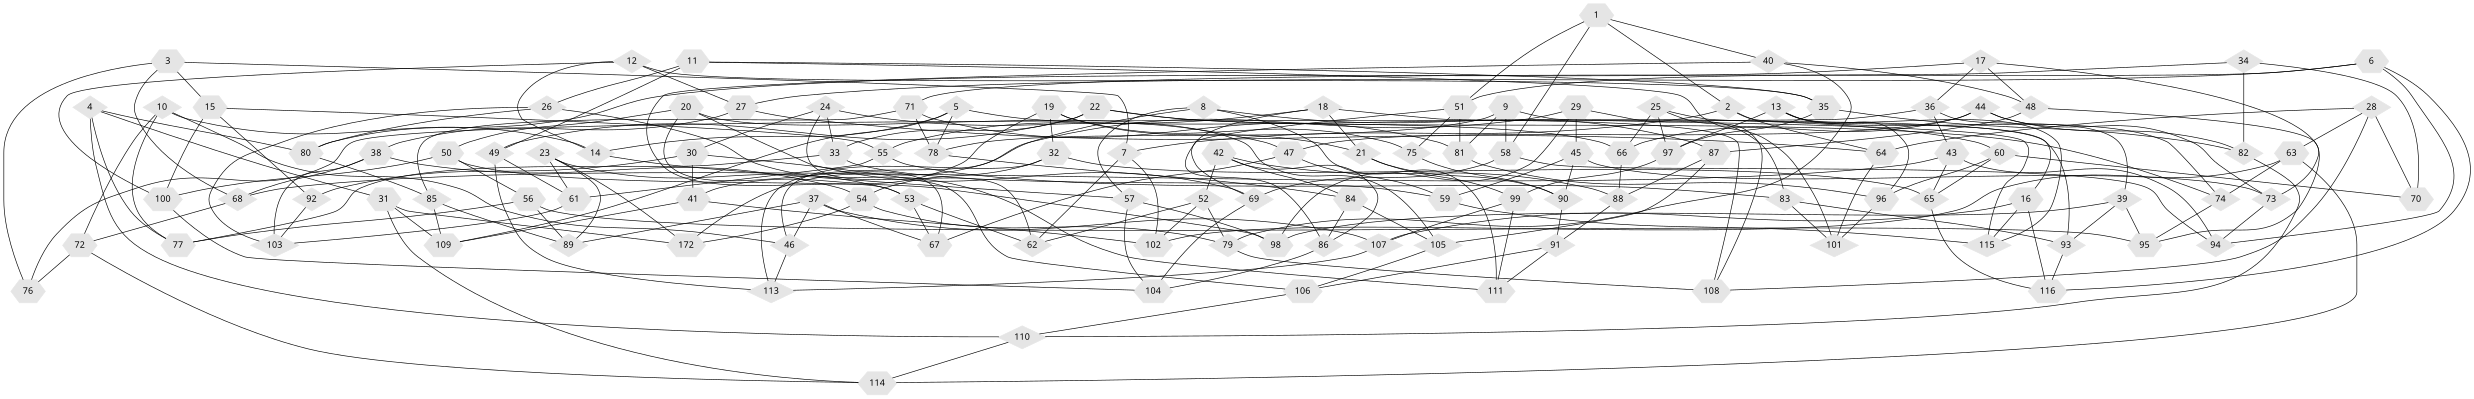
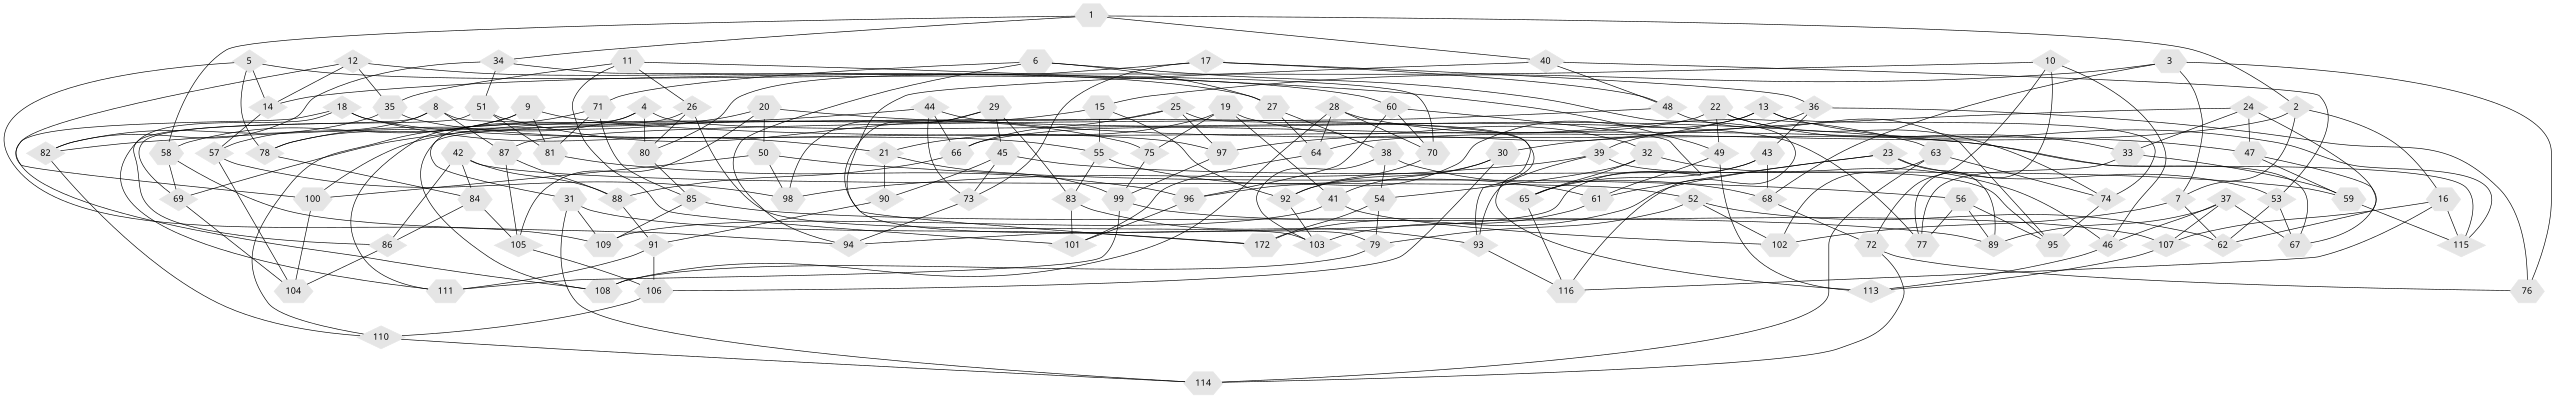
edge "1" -- "51": now "1" -- "34"
edge "75" -- "90": now "75" -- "99"
edge "70" -- "92": added
